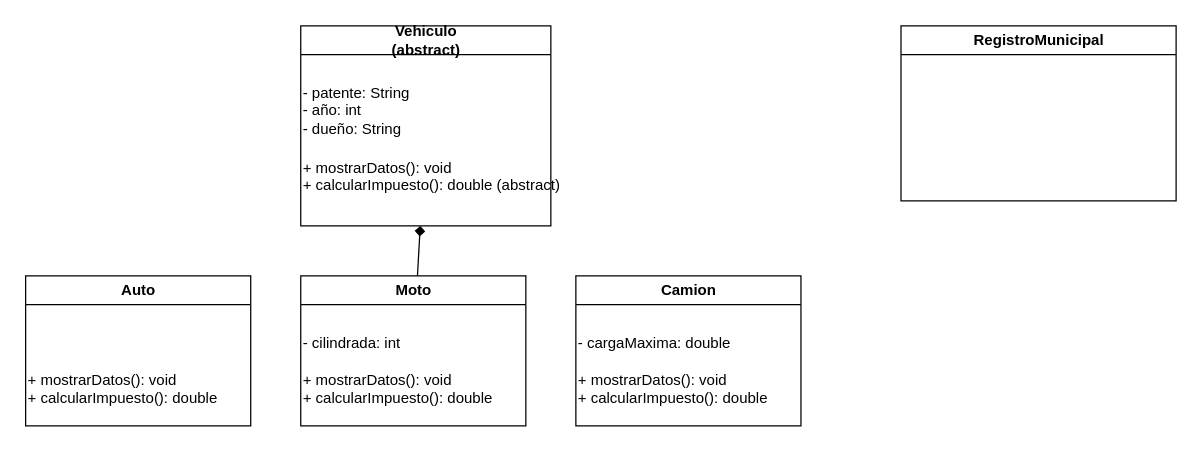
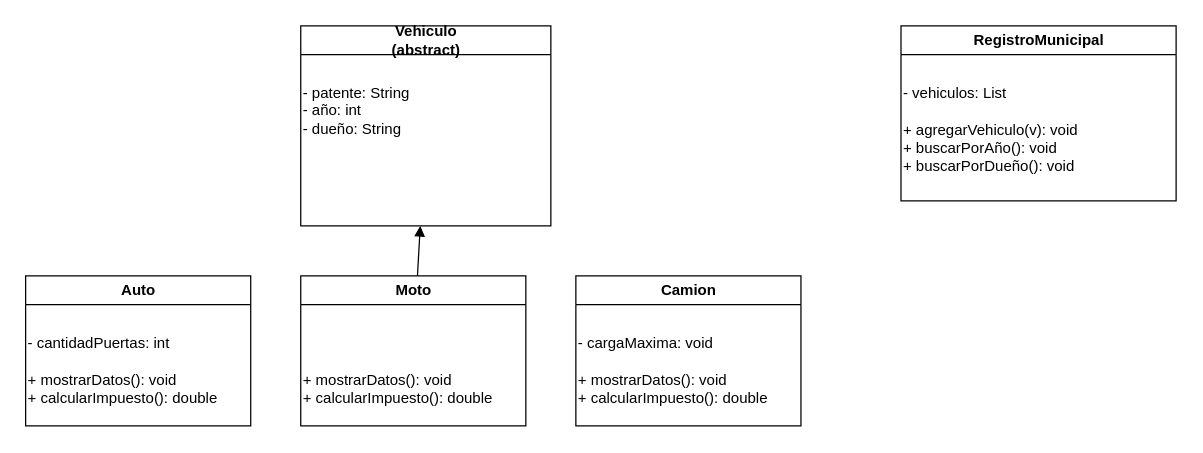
node "- vehiculos: List": added
node "+ agregarVehiculo(v): void + buscarPorAño(): void + buscarPorDueño(): void": added
node "+ mostrarDatos(): void + calcularImpuesto(): double (abstract)": removed
edge "Moto" -> "Vehiculo (abstract)": arrowhead diamond -> block
node "- cargaMaxima: double": label "- cargaMaxima: double" -> "- cargaMaxima: void"
node "- cantidadPuertas: int": added
node "- cilindrada: int": removed
